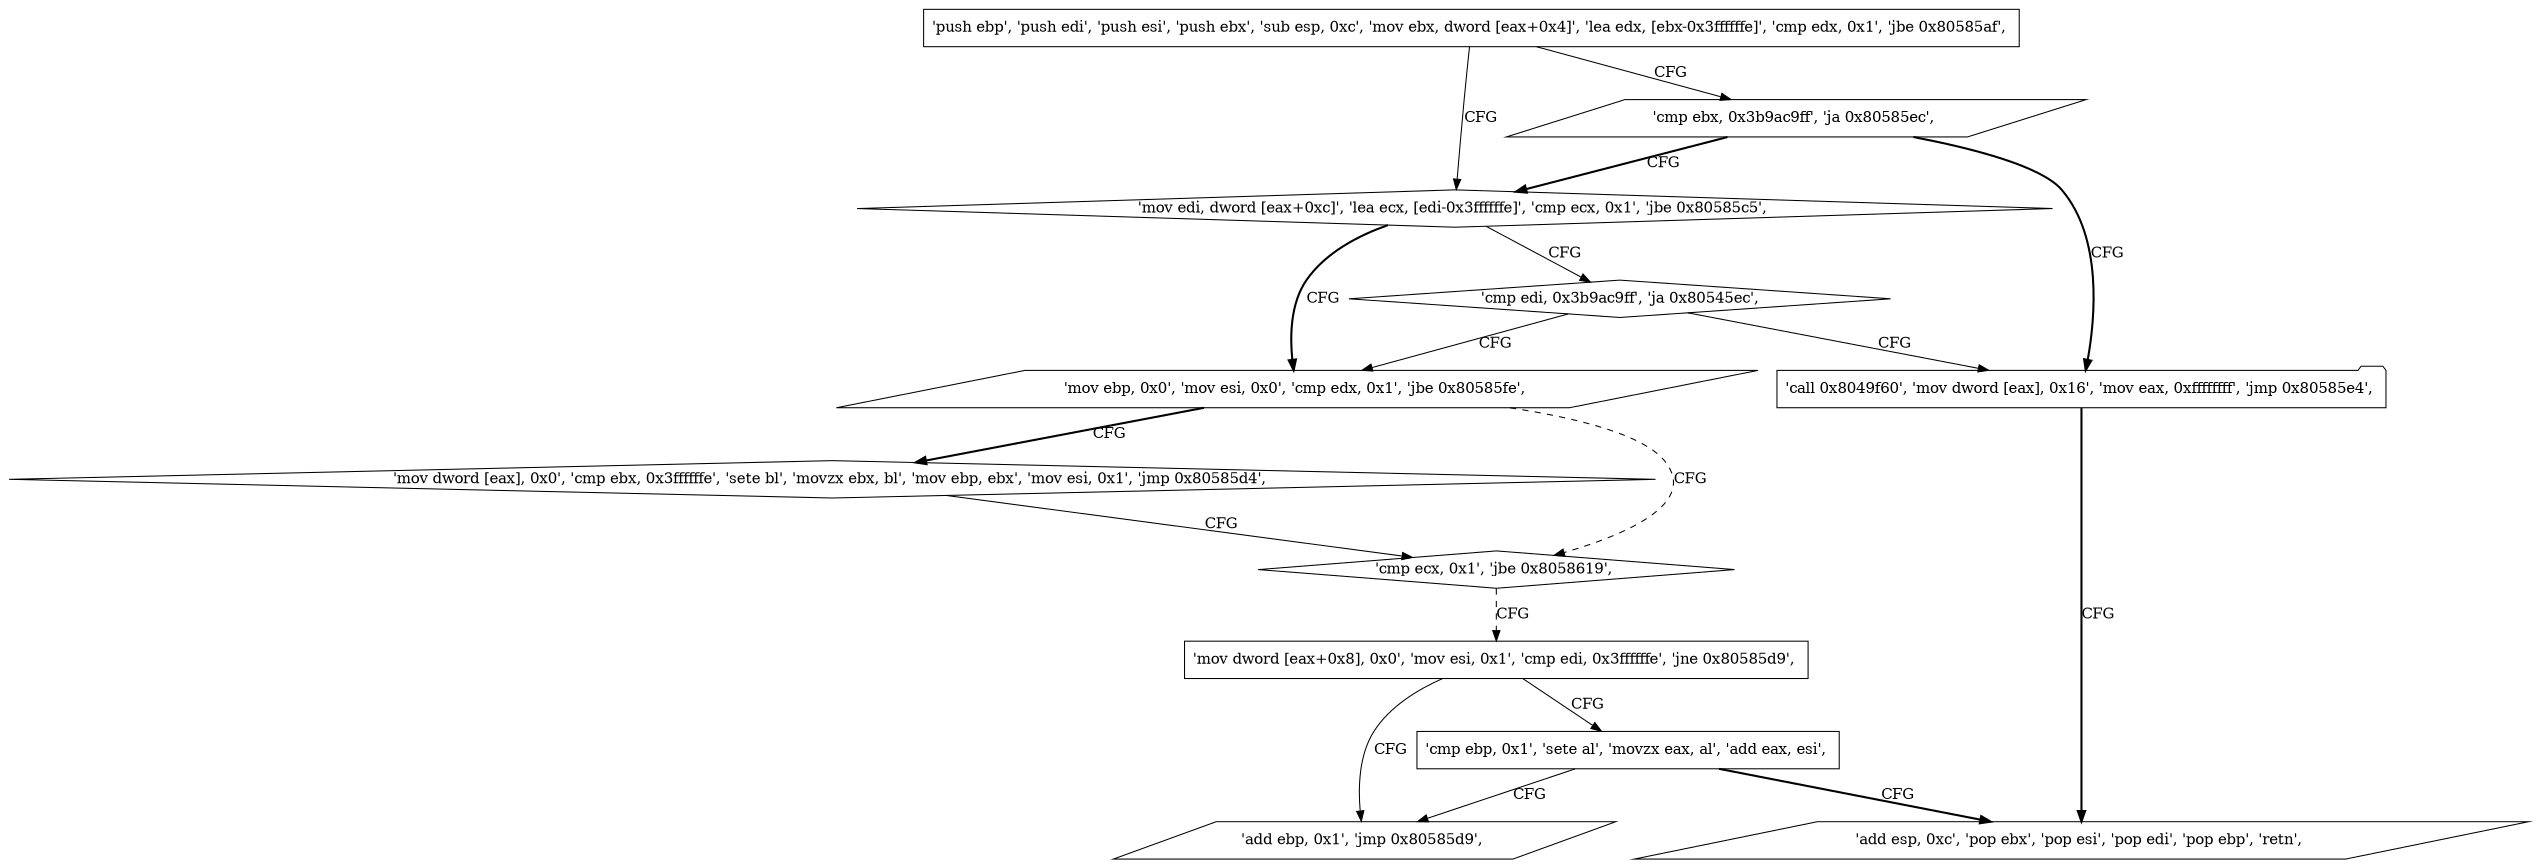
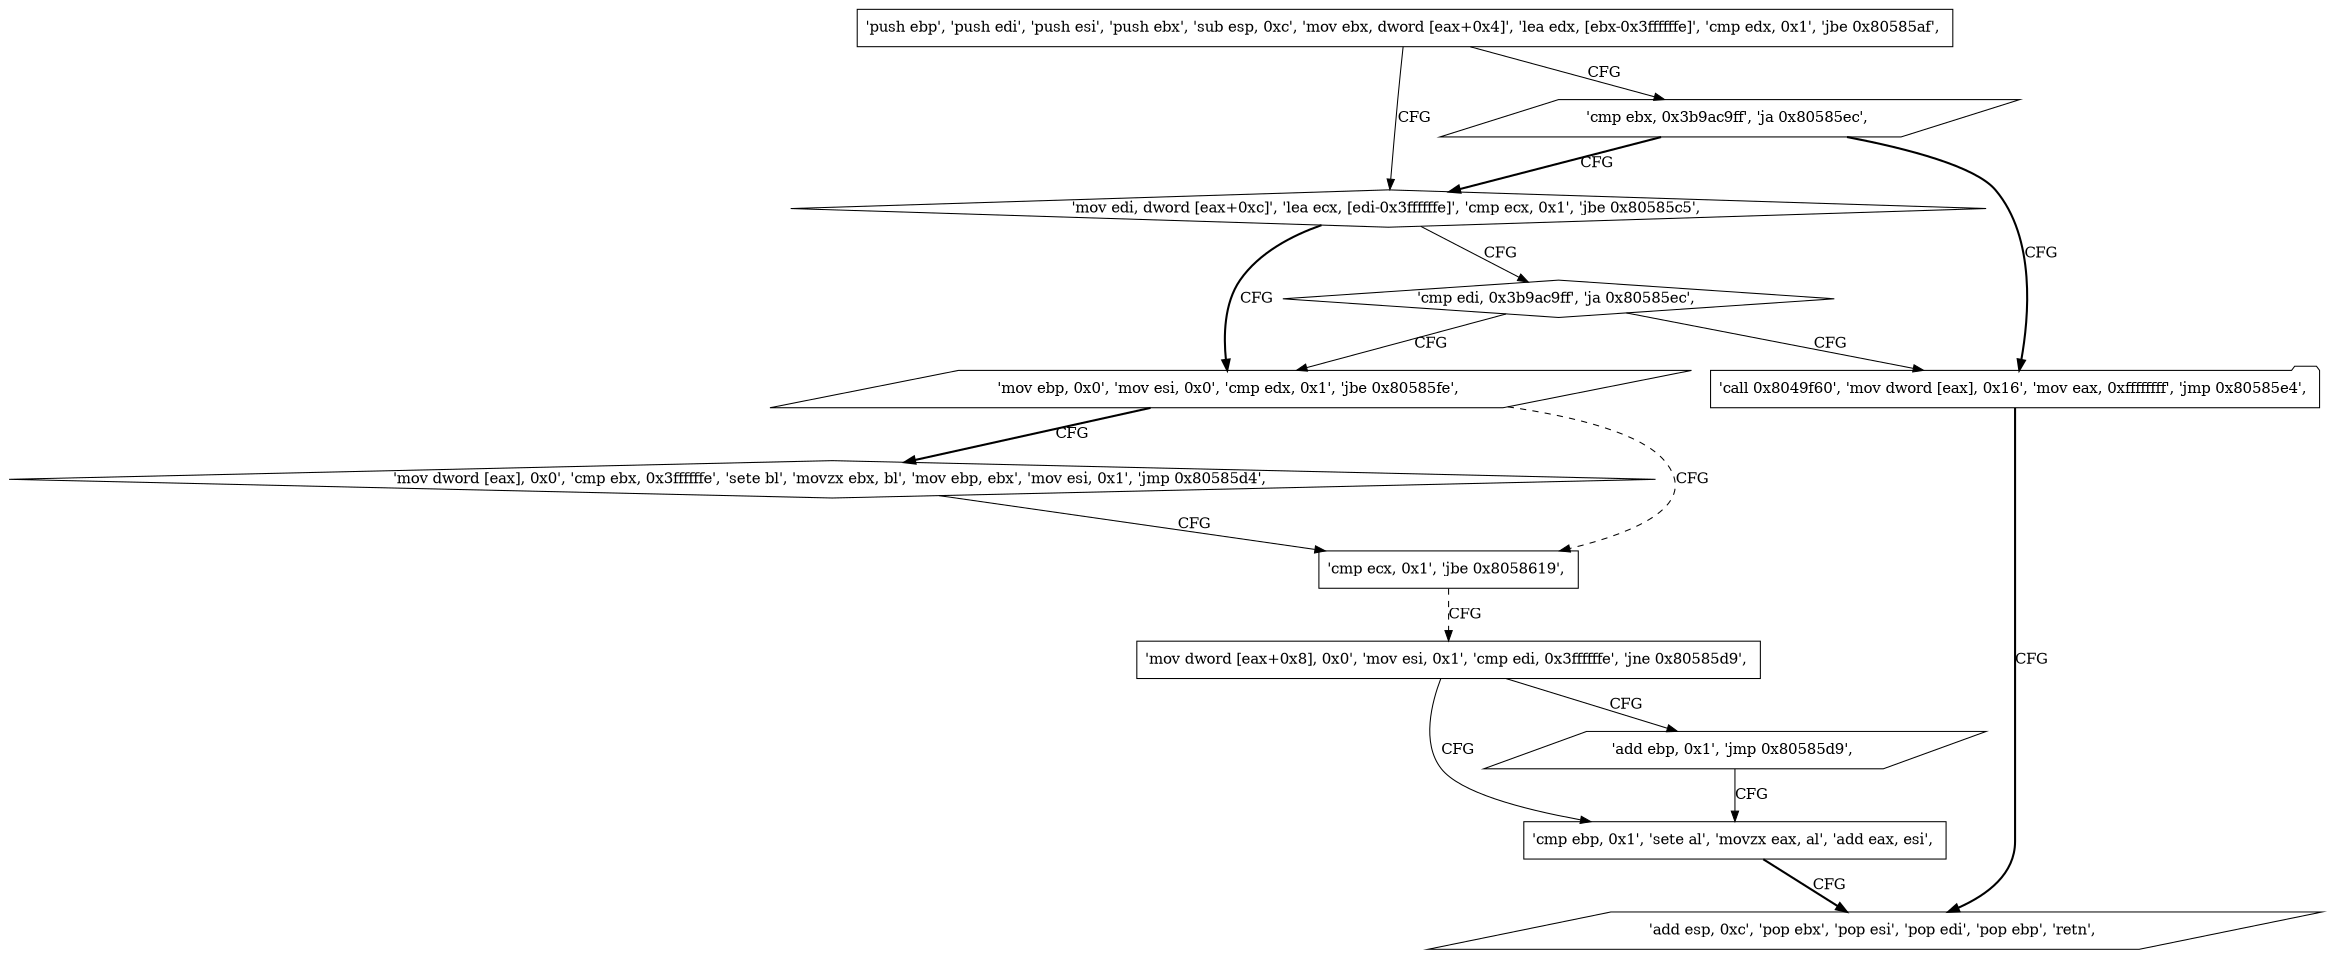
node "'cmp edi, 0x3b9ac9ff', 'ja 0x80545ec',": label "'cmp edi, 0x3b9ac9ff', 'ja 0x80545ec'," -> "'cmp edi, 0x3b9ac9ff', 'ja 0x80585ec',"
node "'cmp ecx, 0x1', 'jbe 0x8058619',": shape diamond -> box
edge "'cmp ebp, 0x1', 'sete al', 'movzx eax, al', 'add eax, esi'," -> "'add ebp, 0x1', 'jmp 0x80585d9',": reversed
